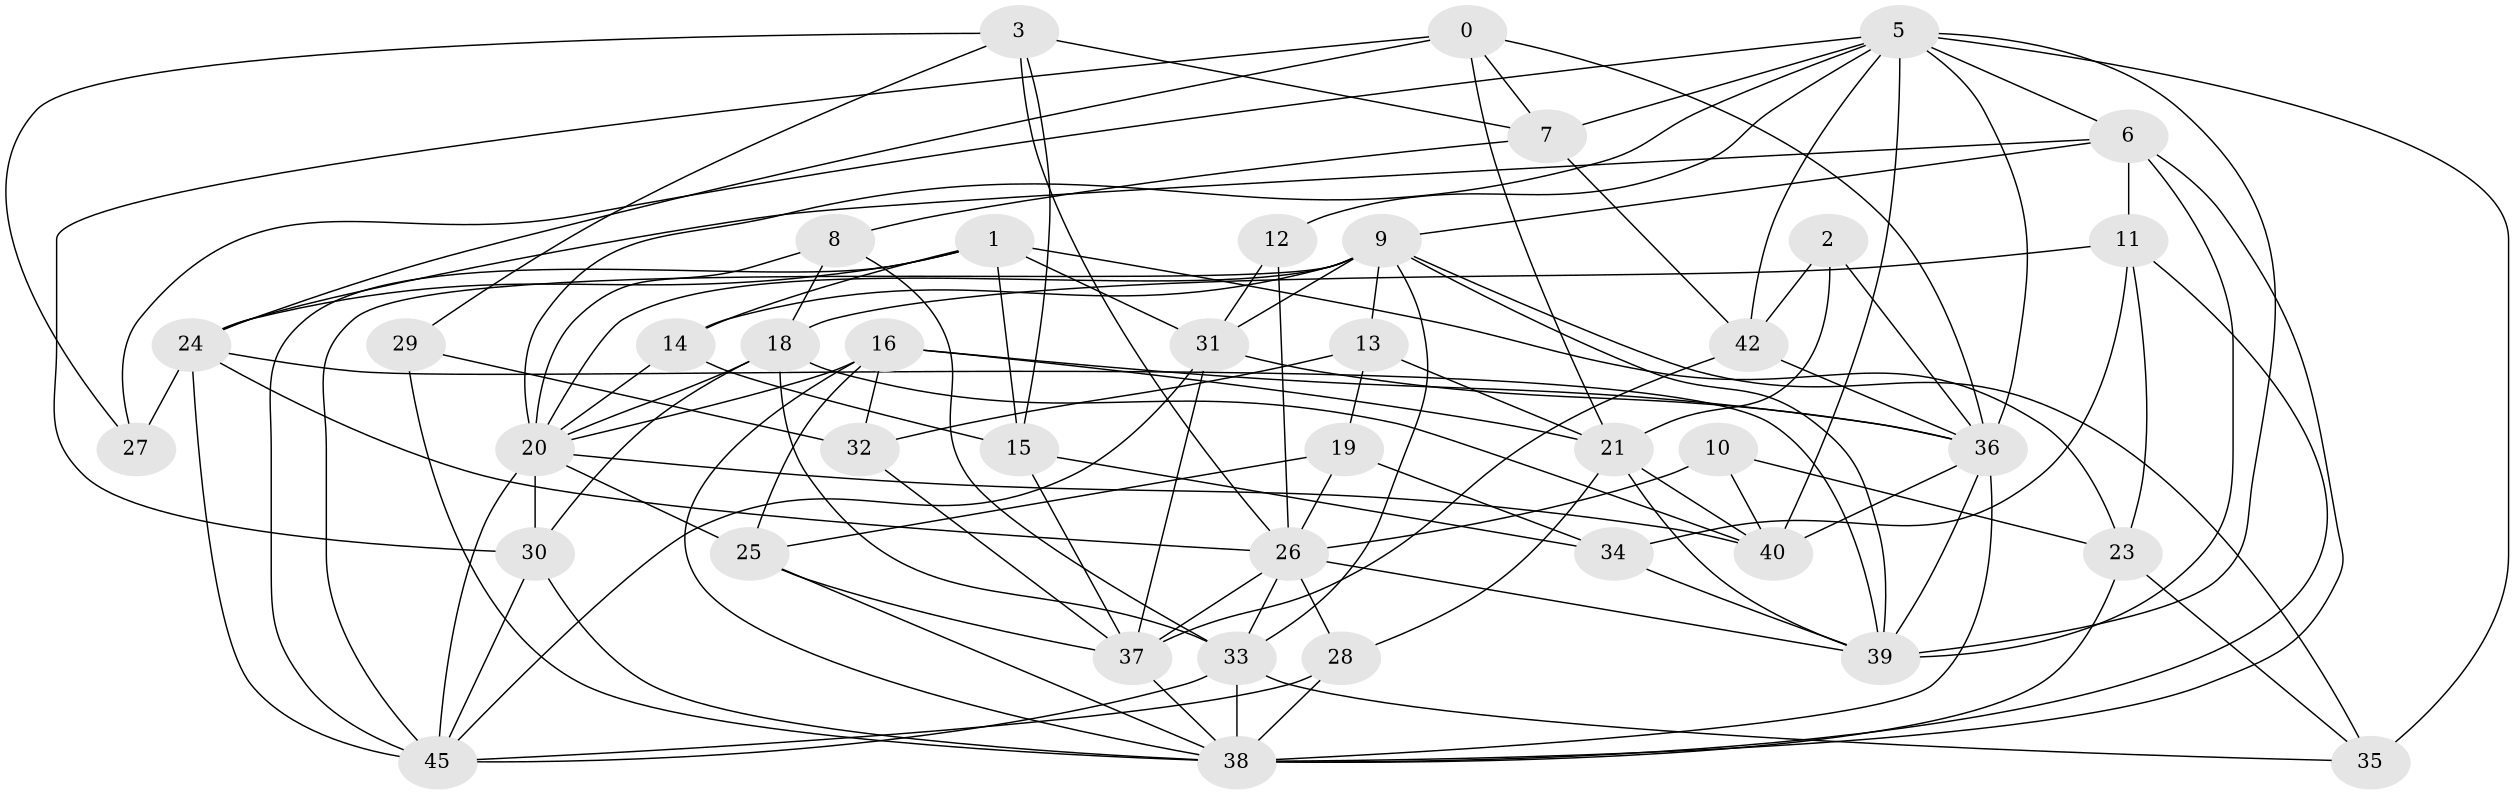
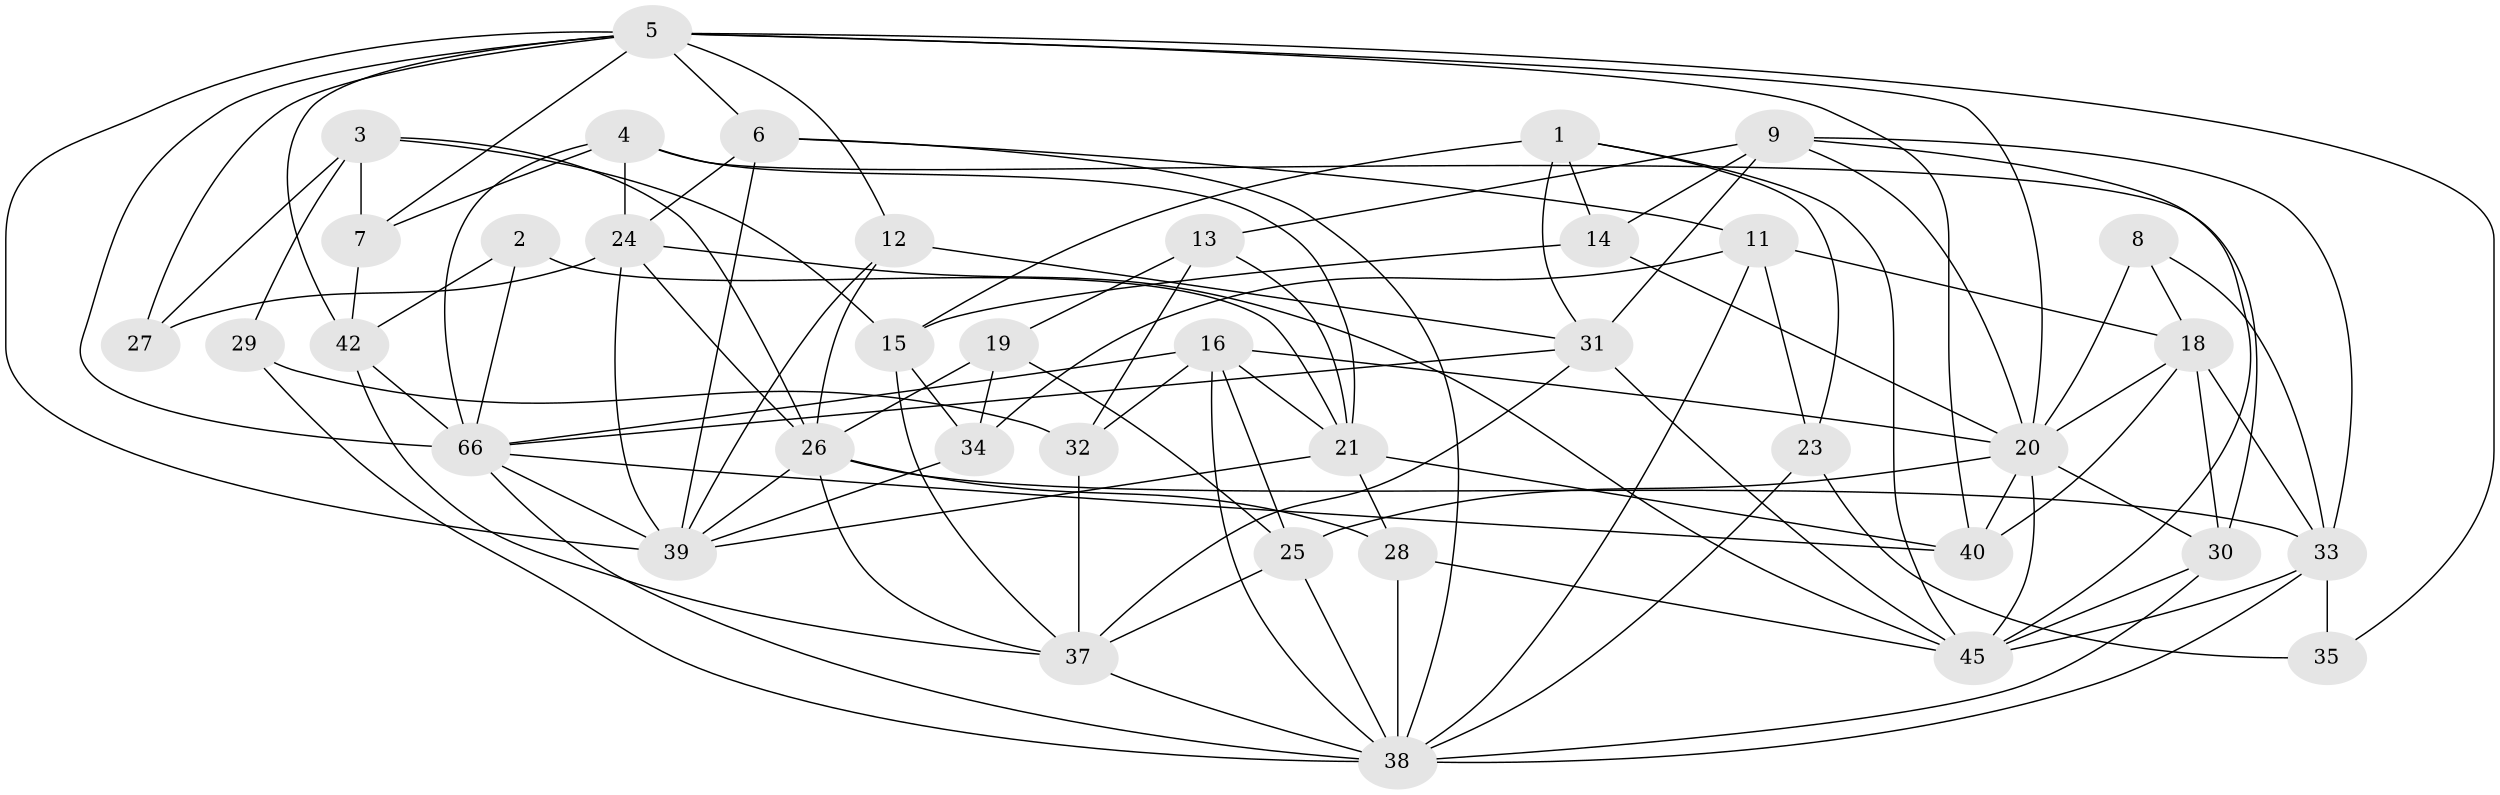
node "0": label "0" -> "4"
edge "7" -- "8": removed
edge "6" -- "9": removed
edge "1" -- "24": removed
edge "9" -- "35": removed
edge "9" -- "39": now "12" -- "39"
node "10": removed
node "36": label "36" -> "66"
